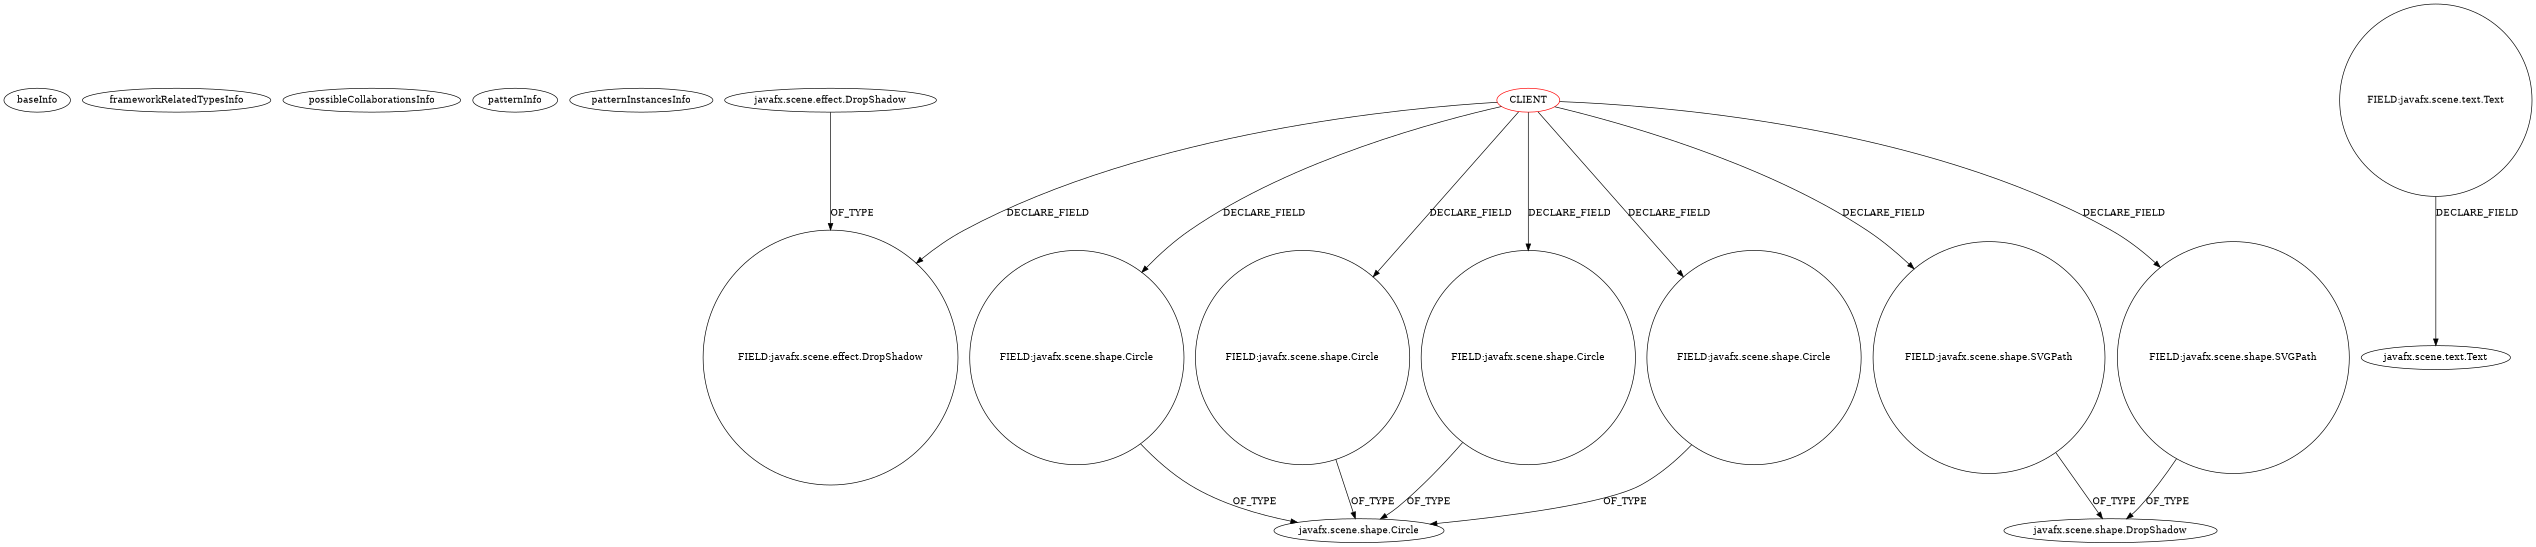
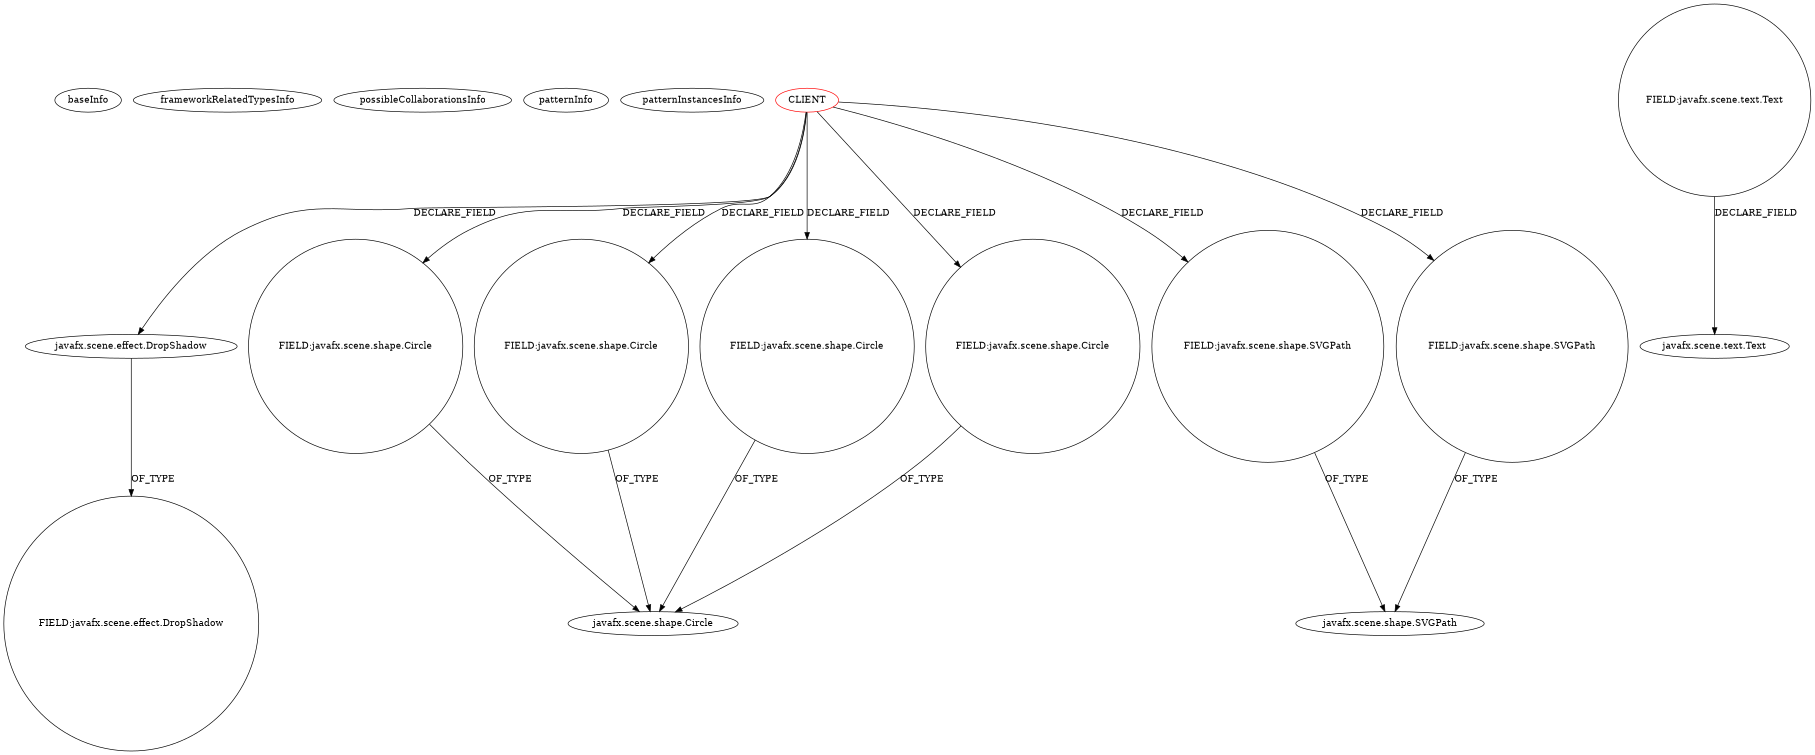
edge "CLIENT" -> "FIELD:javafx.scene.effect.DropShadow": now "CLIENT" -> "javafx.scene.effect.DropShadow"
node "javafx.scene.shape.DropShadow": label "javafx.scene.shape.DropShadow" -> "javafx.scene.shape.SVGPath"
